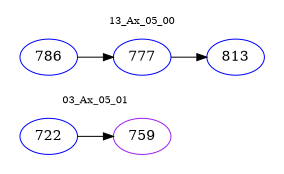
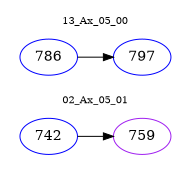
node "777": label "777" -> "797"
node "813": removed
cluster "03_Ax_05_01": label "03_Ax_05_01" -> "02_Ax_05_01"
node "722": label "722" -> "742"
